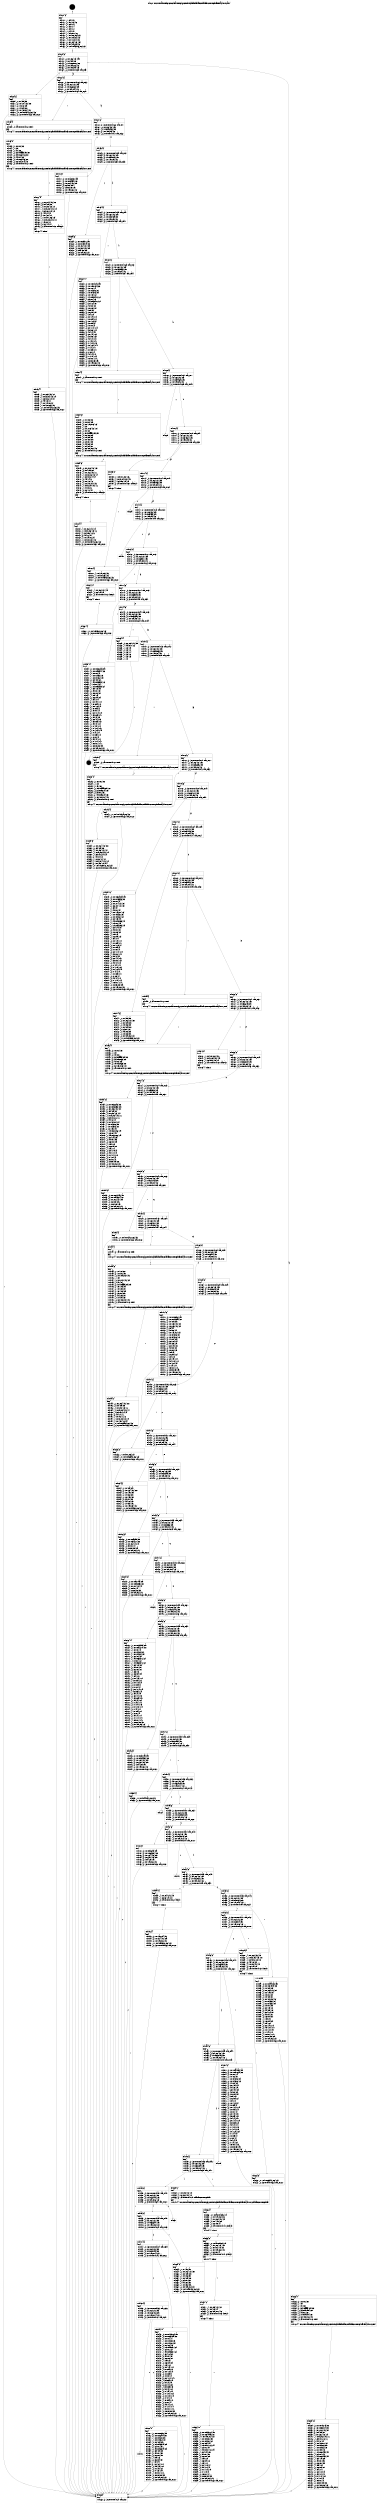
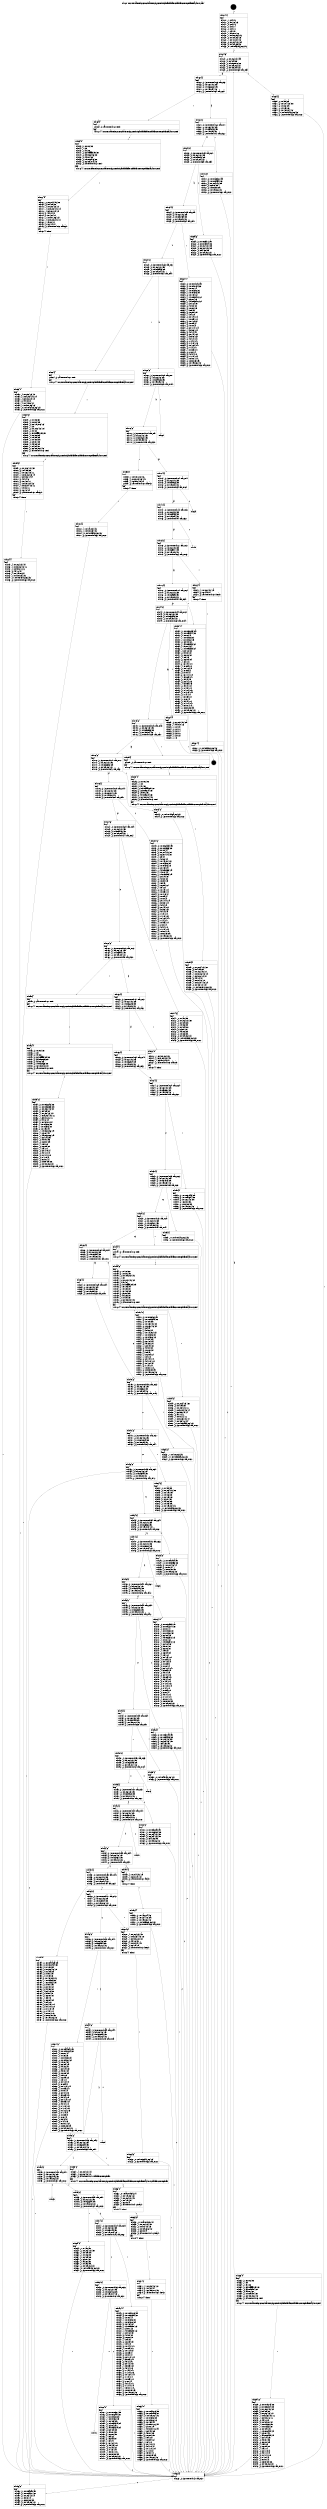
edge "0x401d86 [30]" -> "0x40283c [5]": reversed
